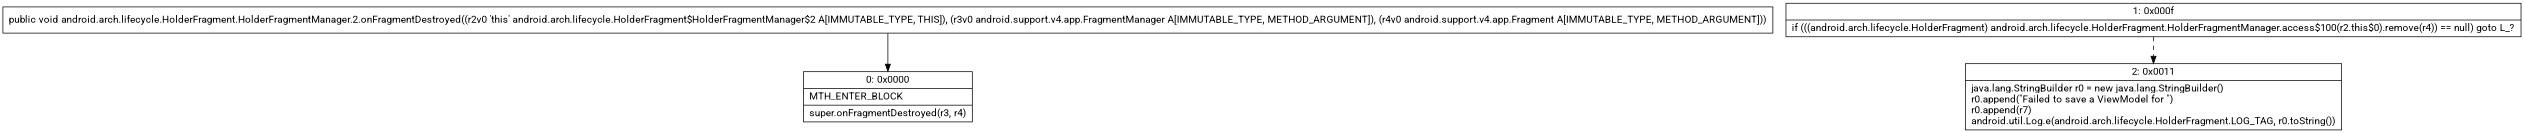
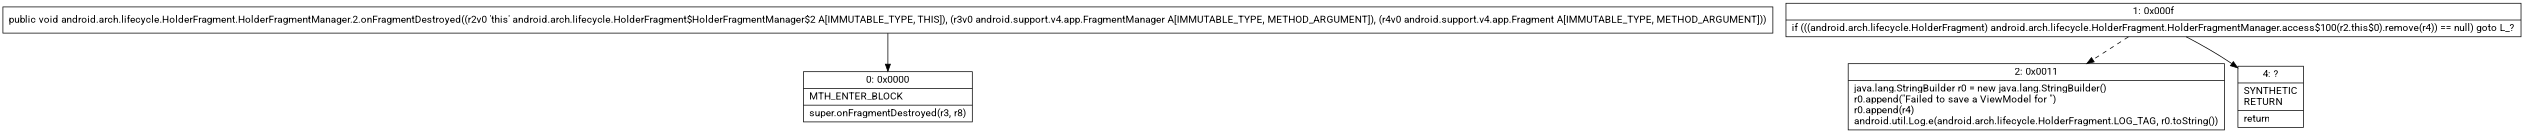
node "4: ?": added
node "2: 0x0011": text "r0.append(r7)" -> "r0.append(r4)"
node "0: 0x0000": text "super.onFragmentDestroyed(r3, r4)" -> "super.onFragmentDestroyed(r3, r8)"
